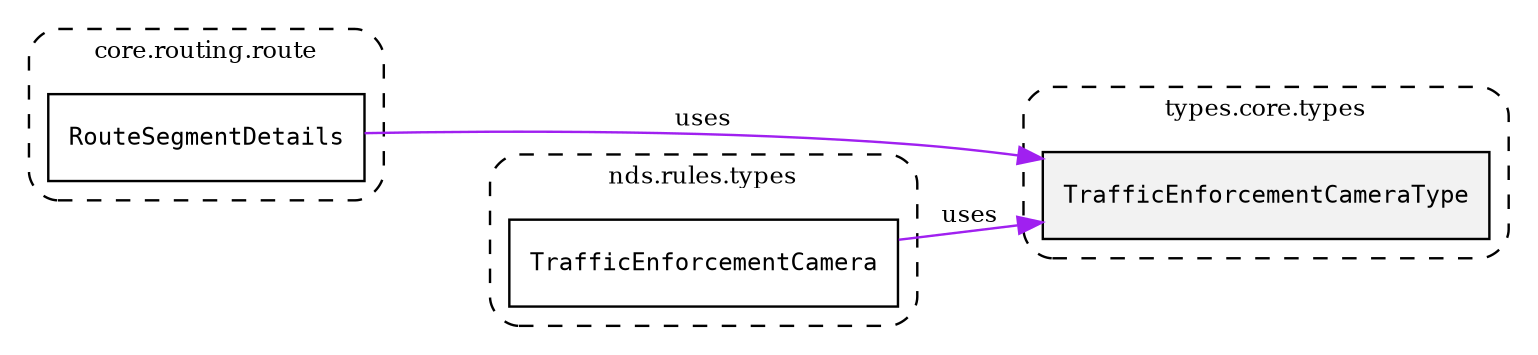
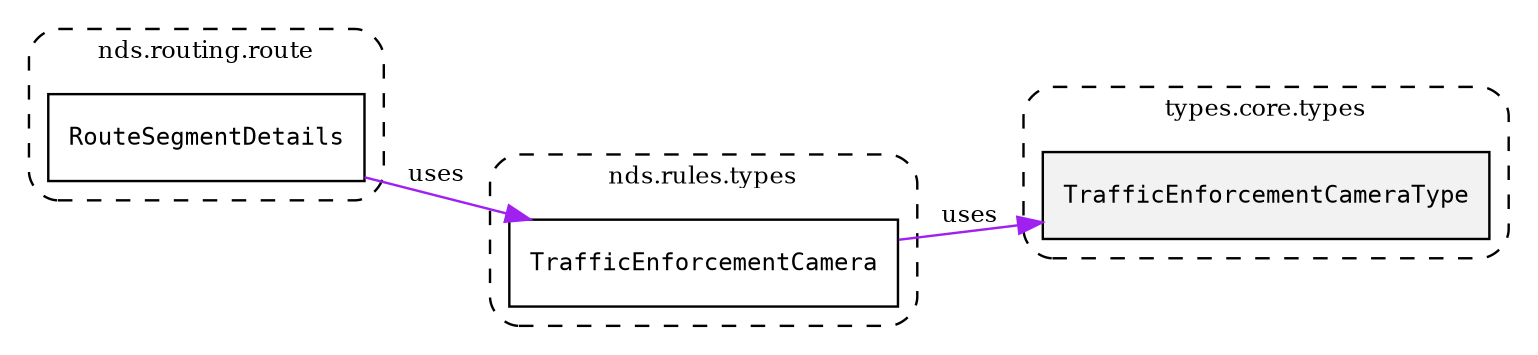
cluster "core.routing.route": label "core.routing.route" -> "nds.routing.route"
edge "RouteSegmentDetails" -> "TrafficEnforcementCameraType": now "RouteSegmentDetails" -> "TrafficEnforcementCamera"
